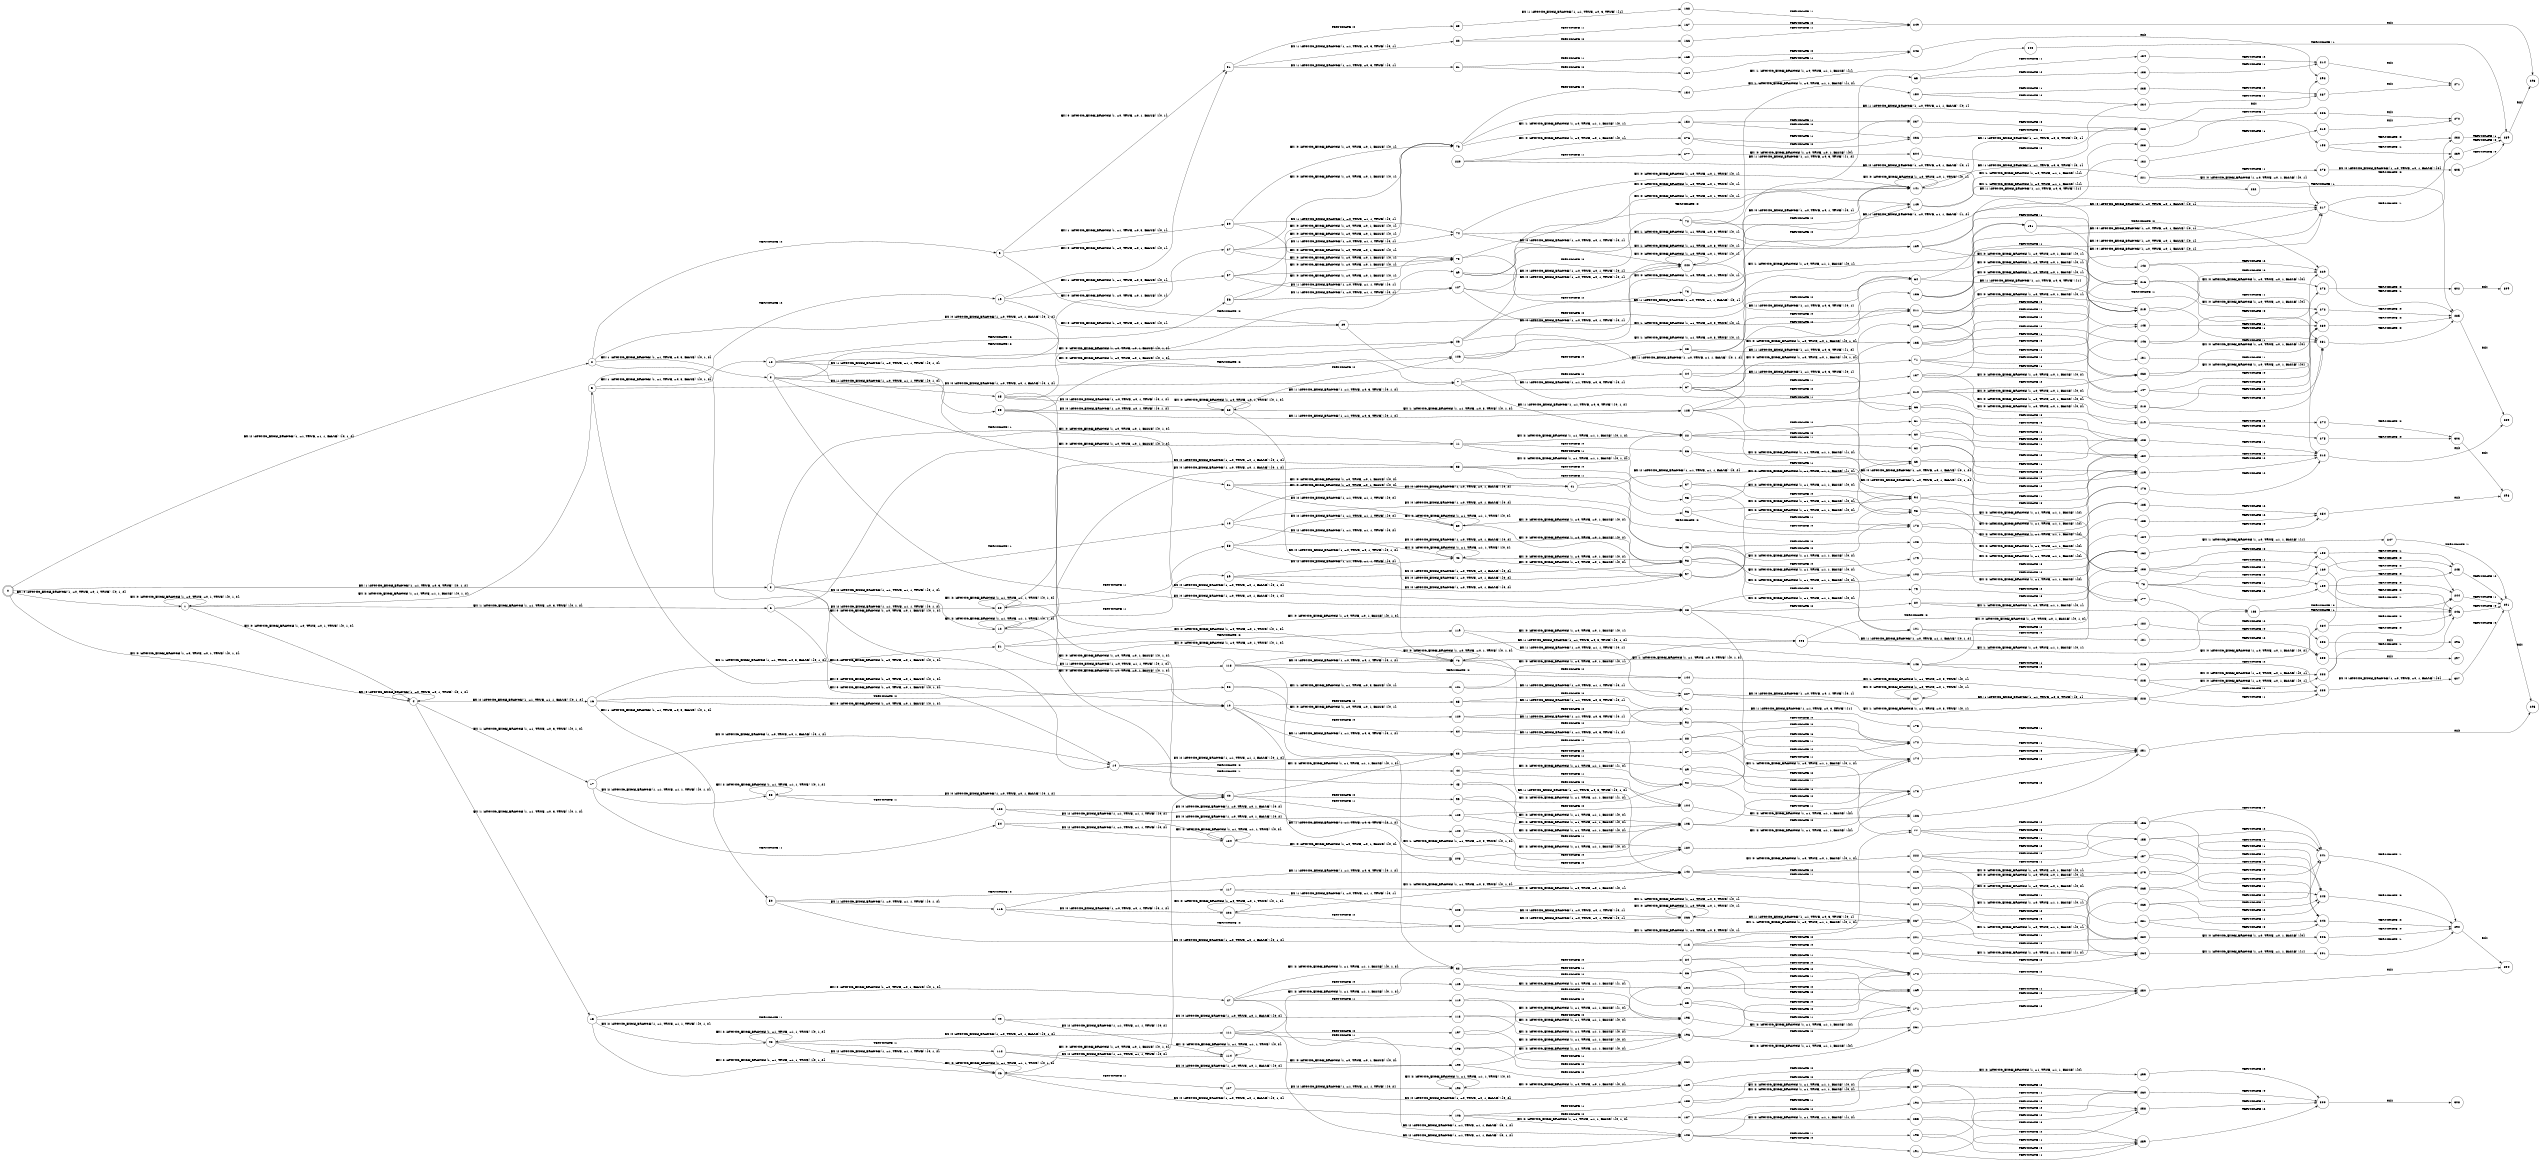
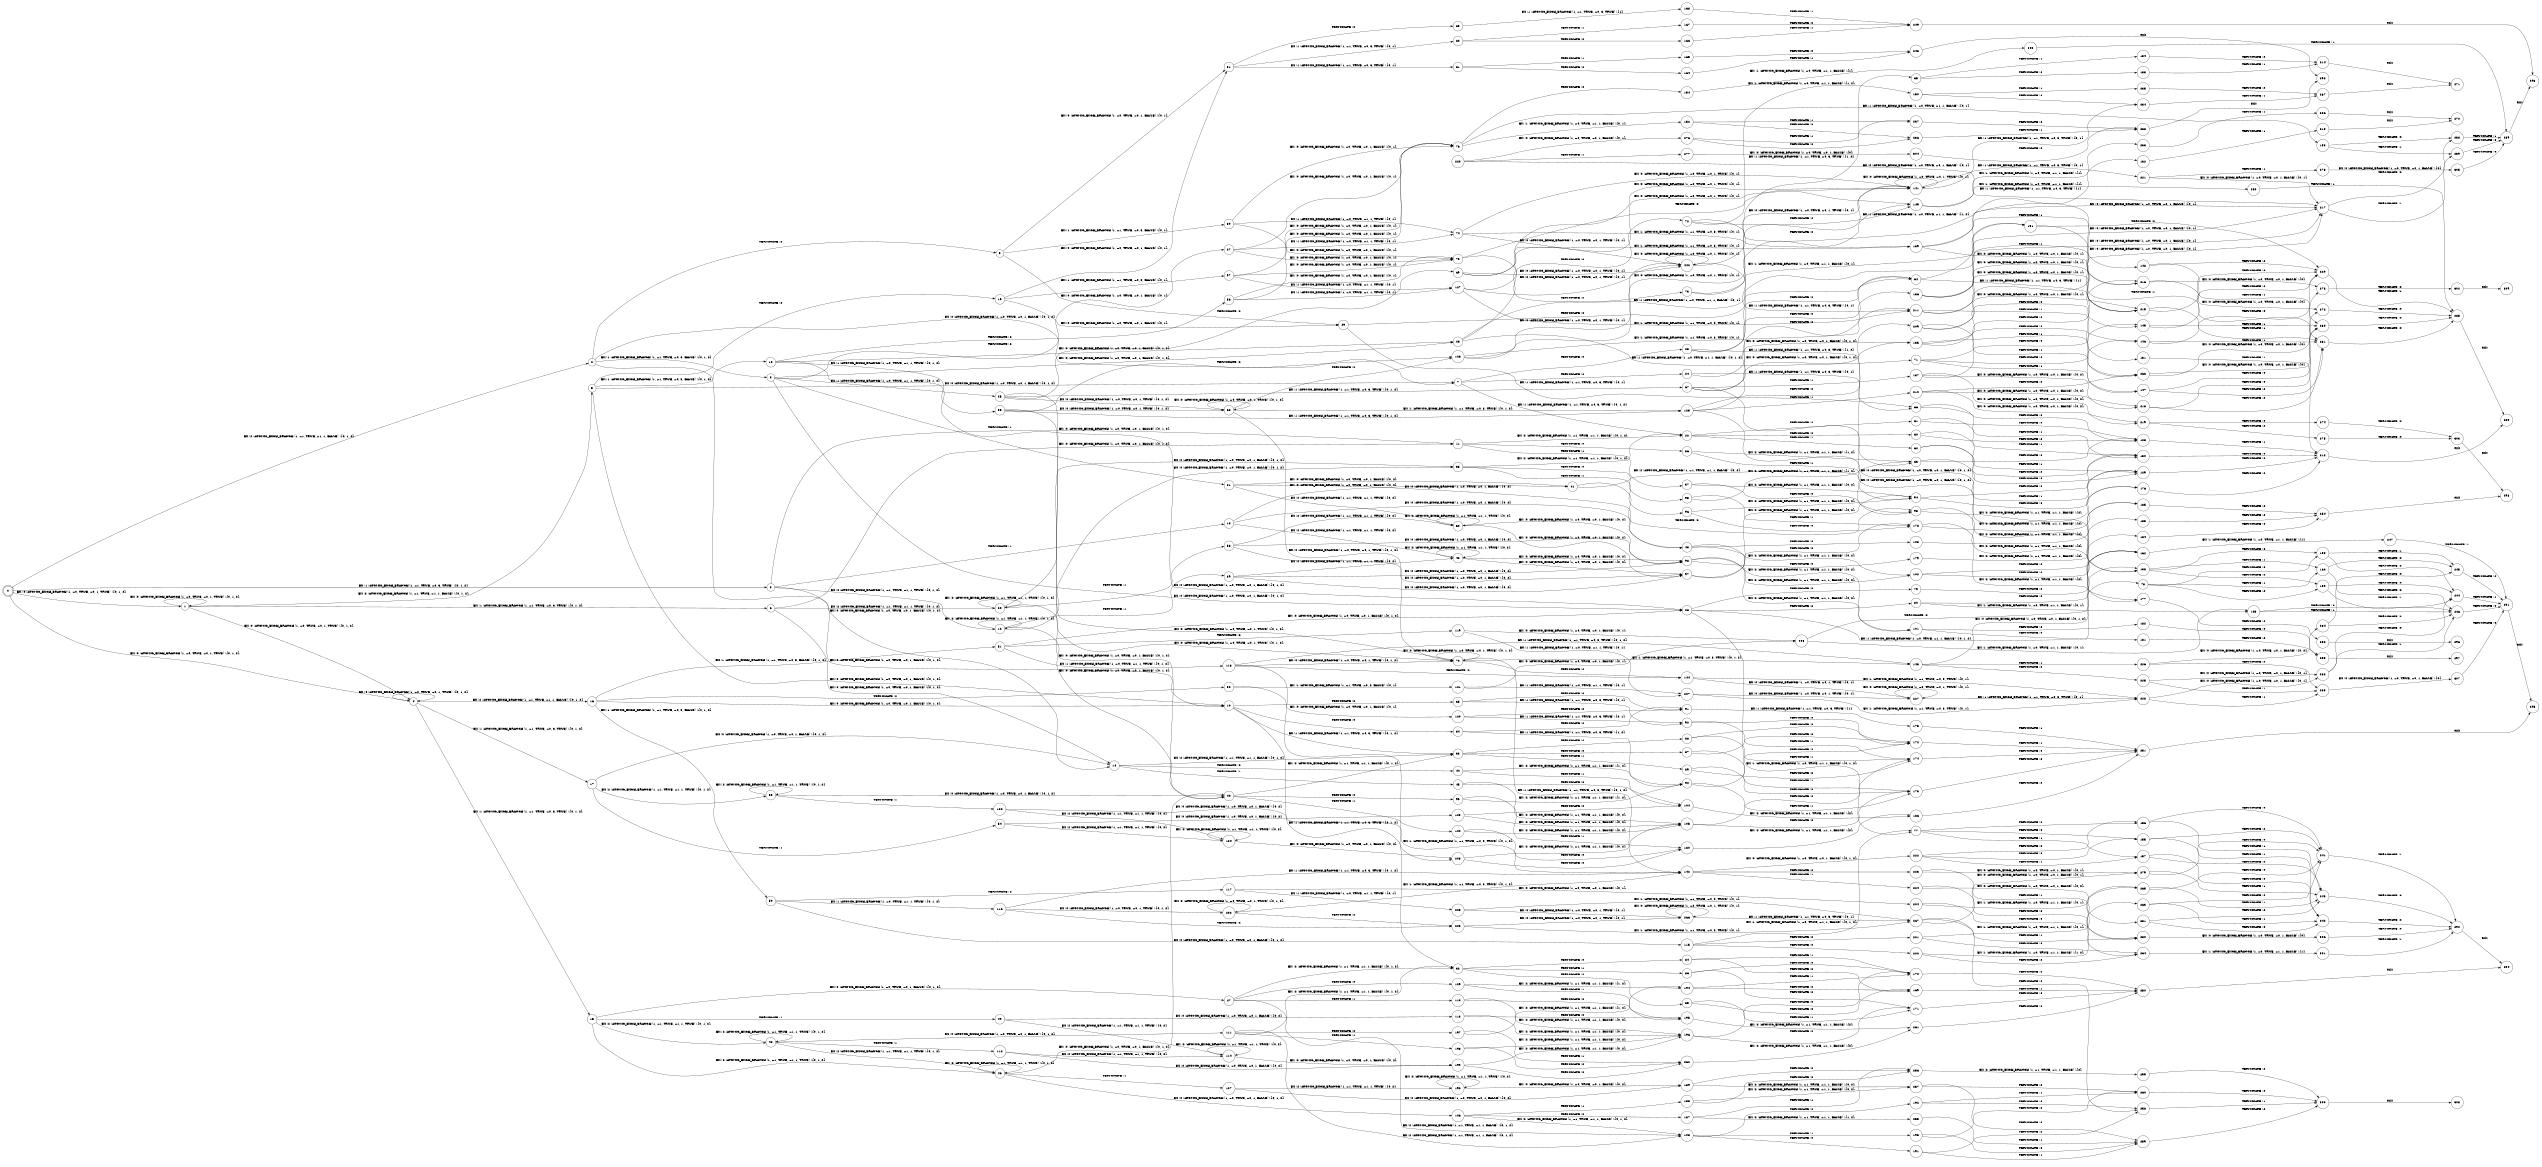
edge "145" -> "229": added, label "TERMINATE !2"
edge "144" -> "227": added, label "EX !0 !ATOMIC_EXCH_BRANCH (1, +0, TRUE, +0, 1, TRUE) !{0, 1}"
edge "255" -> "258": now "267" -> "258"
